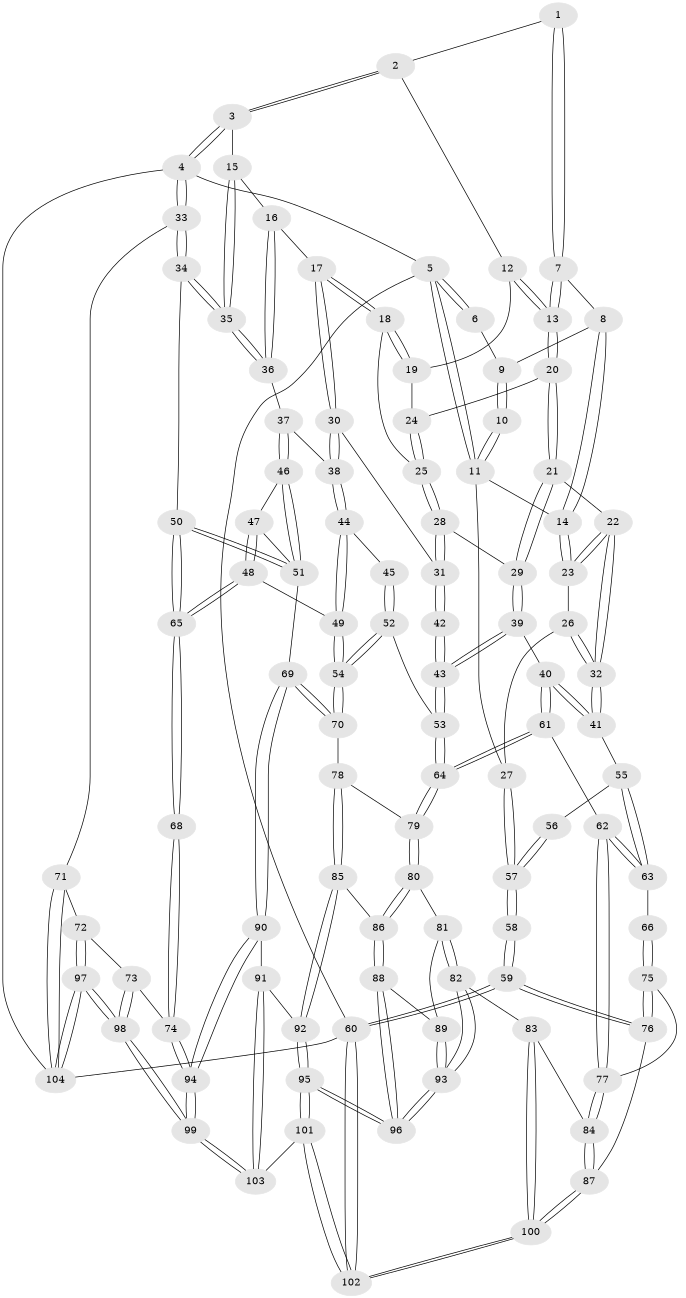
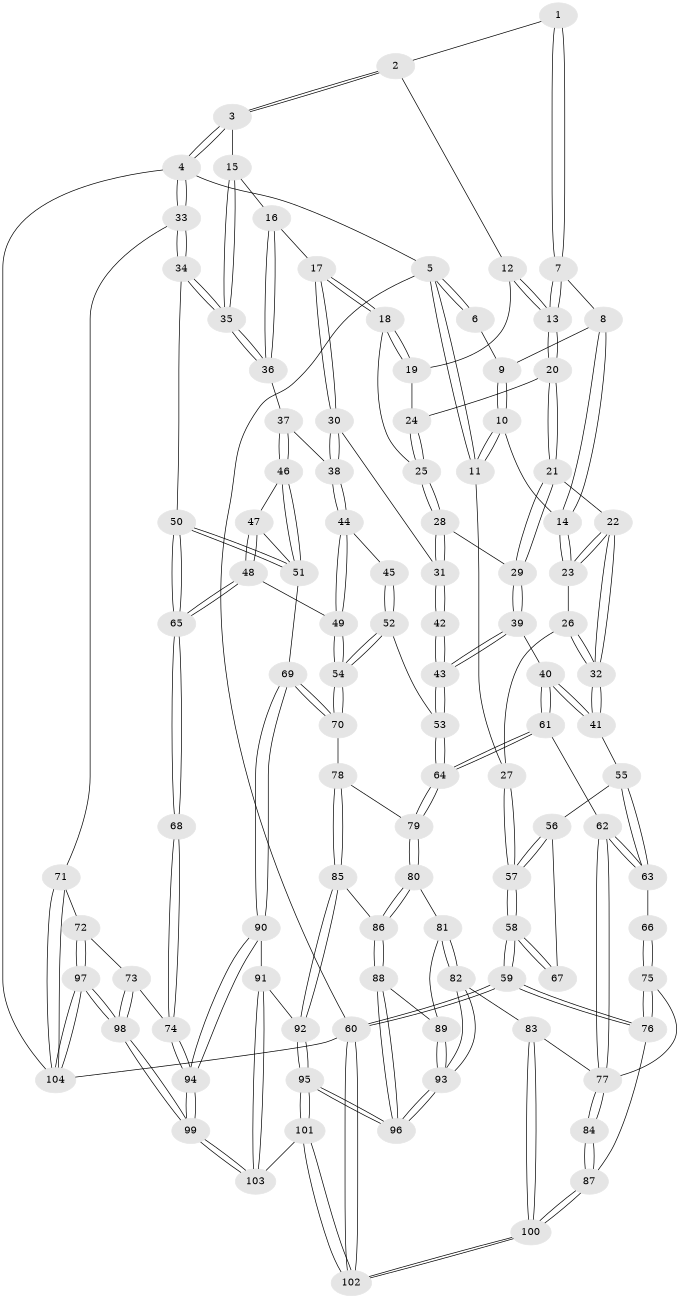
edge "11" -- "14": now "10" -- "14"
node "67": added
edge "83" -- "84": now "83" -- "77"
